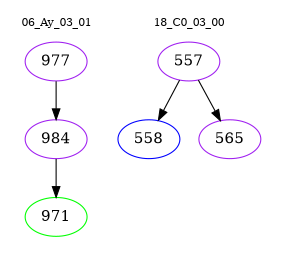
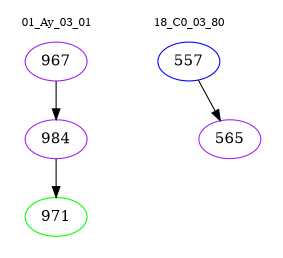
cluster "06_Ay_03_01": label "06_Ay_03_01" -> "01_Ay_03_01"
cluster "18_C0_03_00": label "18_C0_03_00" -> "18_C0_03_80"
node "977": label "977" -> "967"
node "557": color purple -> blue
node "558": removed
